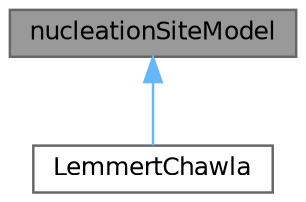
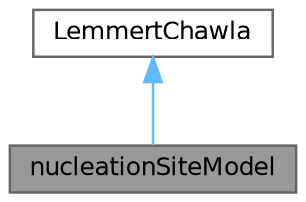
edge "LemmertChawla" -> "nucleationSiteModel": reversed
